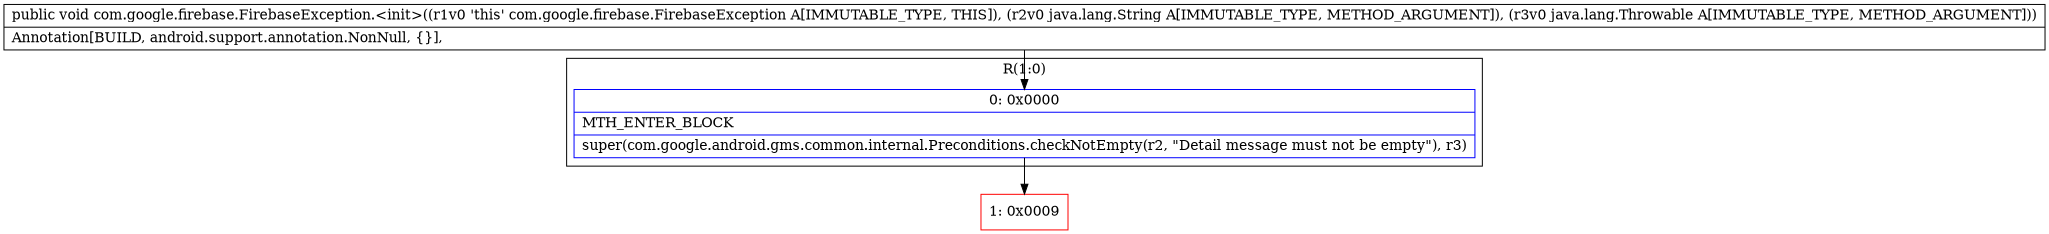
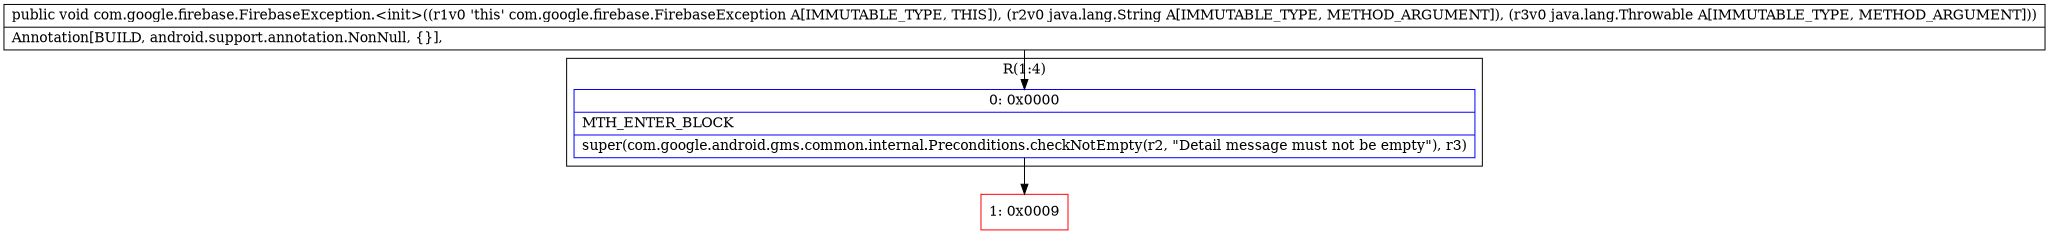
cluster "R(1:0)": label "R(1:0)" -> "R(1:4)"
